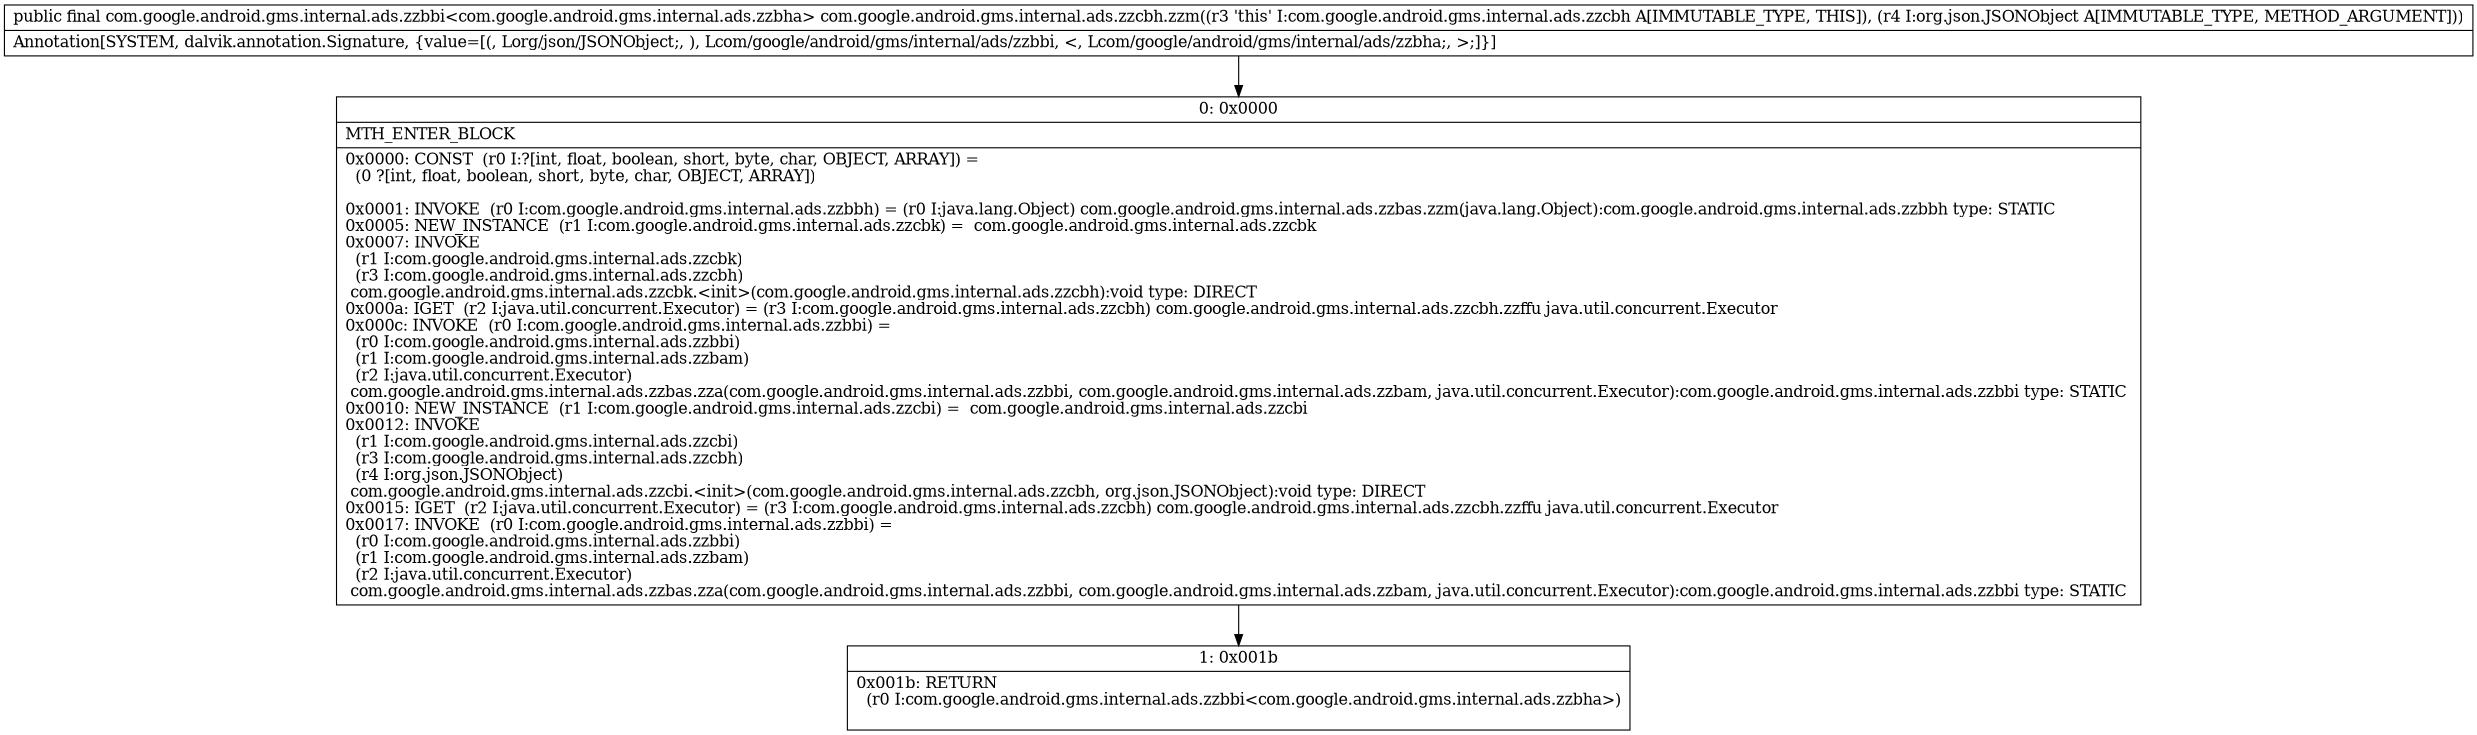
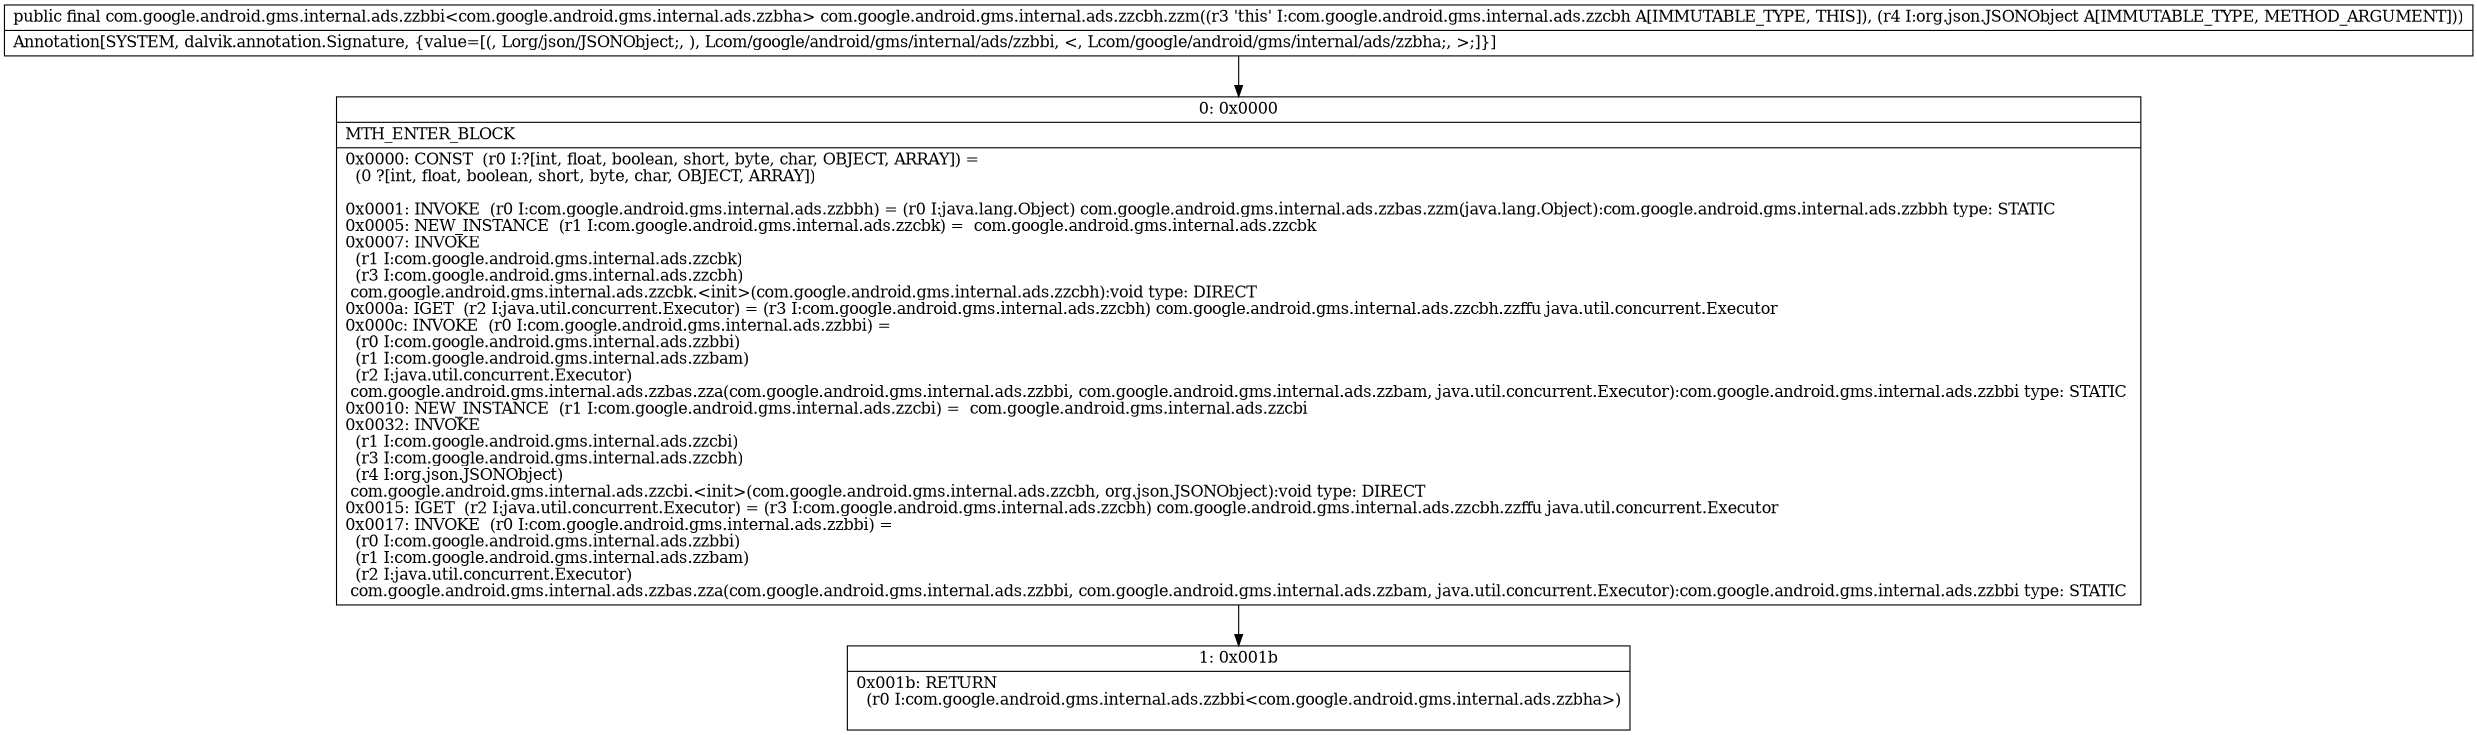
node "0: 0x0000": text "0x0012: INVOKE" -> "0x0032: INVOKE"
